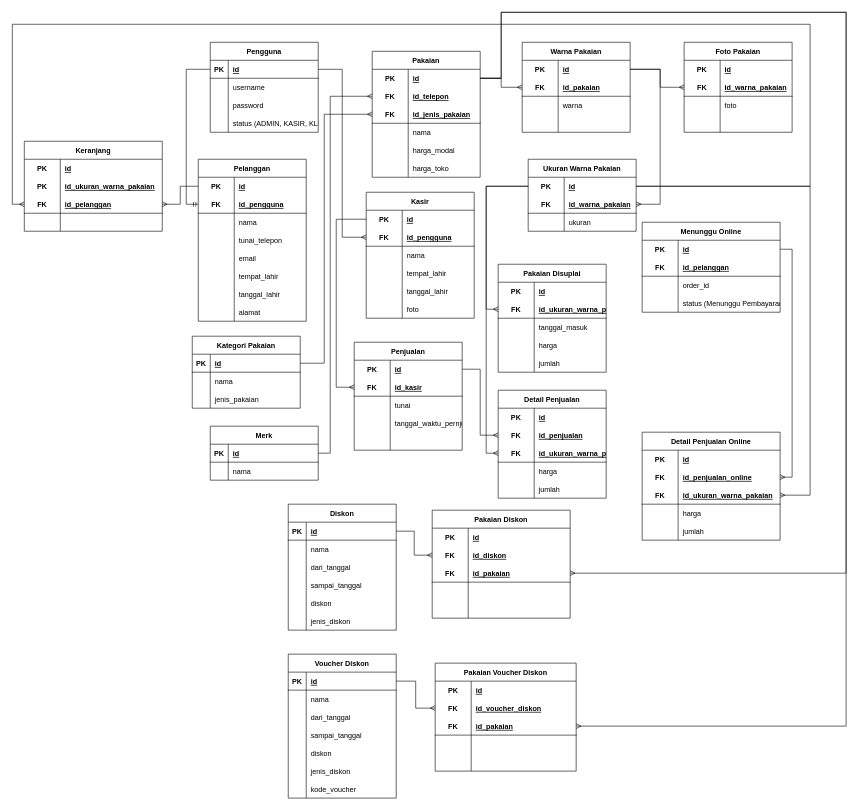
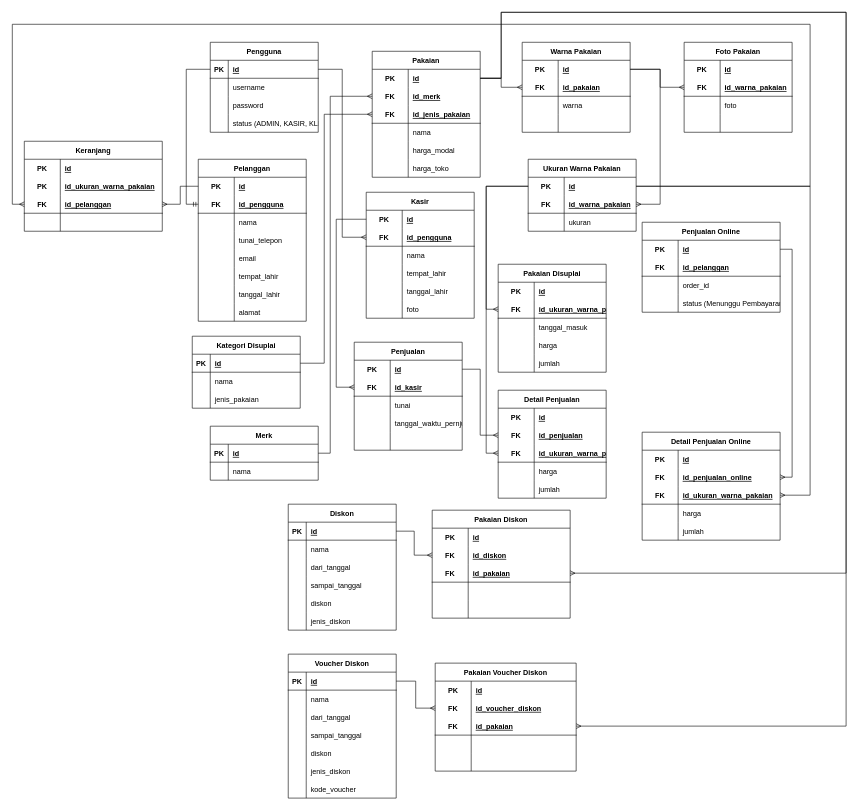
node "id_telepon": label "id_telepon" -> "id_merk"
node "Menunggu Online": label "Menunggu Online" -> "Penjualan Online"
node "Kategori Pakaian": label "Kategori Pakaian" -> "Kategori Disuplai"
